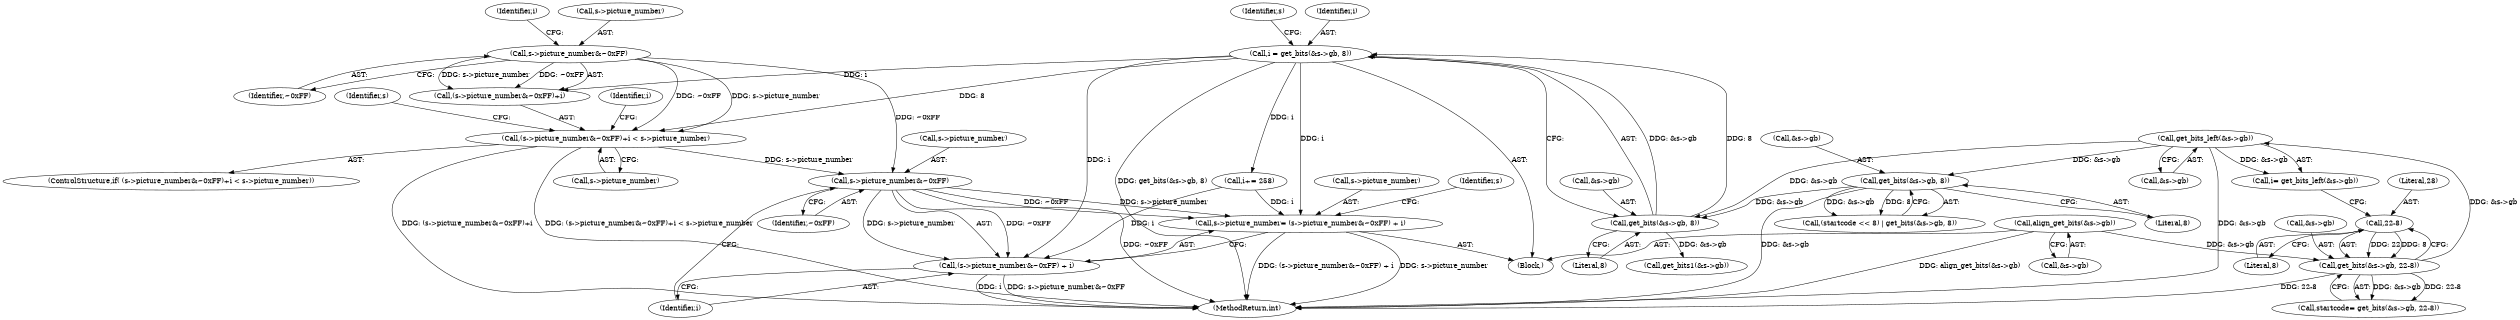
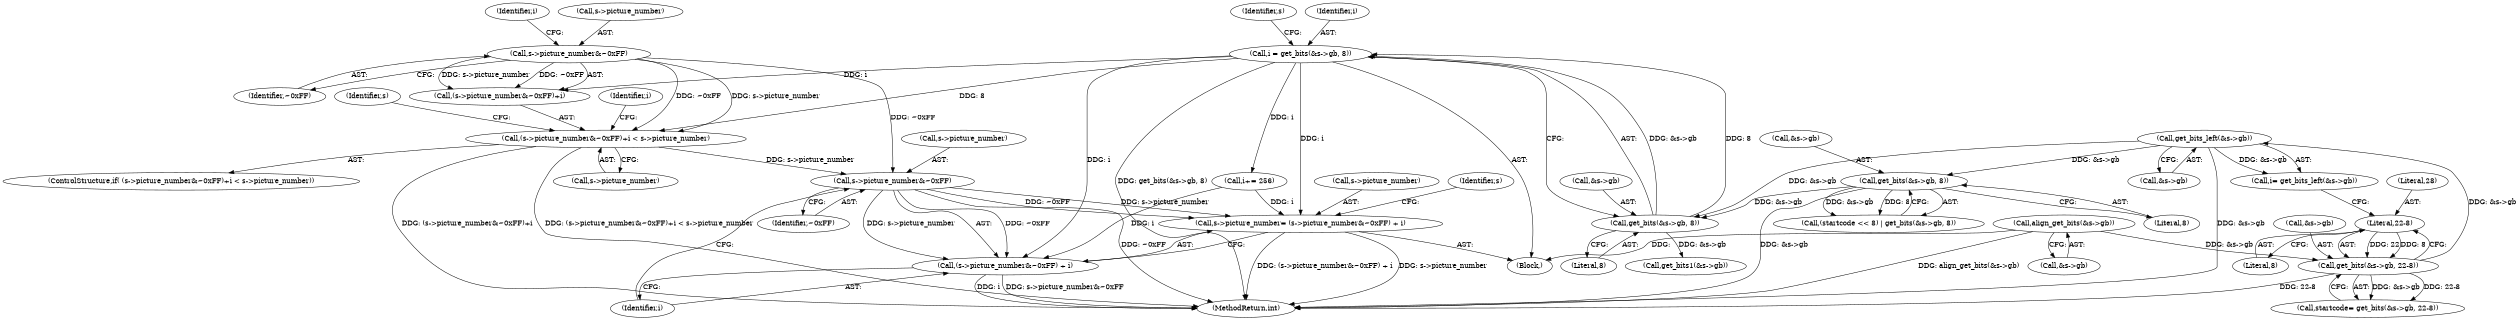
node "(Call,i+= 258)": label "(Call,i+= 258)" -> "(Call,i+= 256)"
node "(Call,22-8)": label "(Call,22-8)" -> "(Literal,22-8)"
edge "(Call,align_get_bits(&s->gb))" -> "(Block,)": label "AST: " -> "DDG: "
